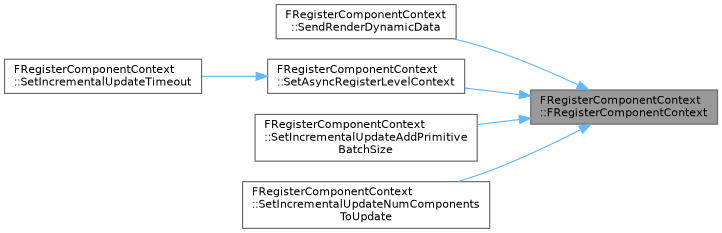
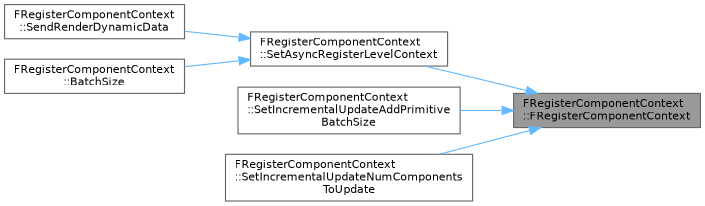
edge "FRegisterComponentContext ::SendRenderDynamicData" -> "FRegisterComponentContext ::FRegisterComponentContext": now "FRegisterComponentContext ::SendRenderDynamicData" -> "FRegisterComponentContext ::SetAsyncRegisterLevelContext"
node "FRegisterComponentContext ::SetIncrementalUpdateTimeout": label "FRegisterComponentContext ::SetIncrementalUpdateTimeout" -> "FRegisterComponentContext ::BatchSize"
